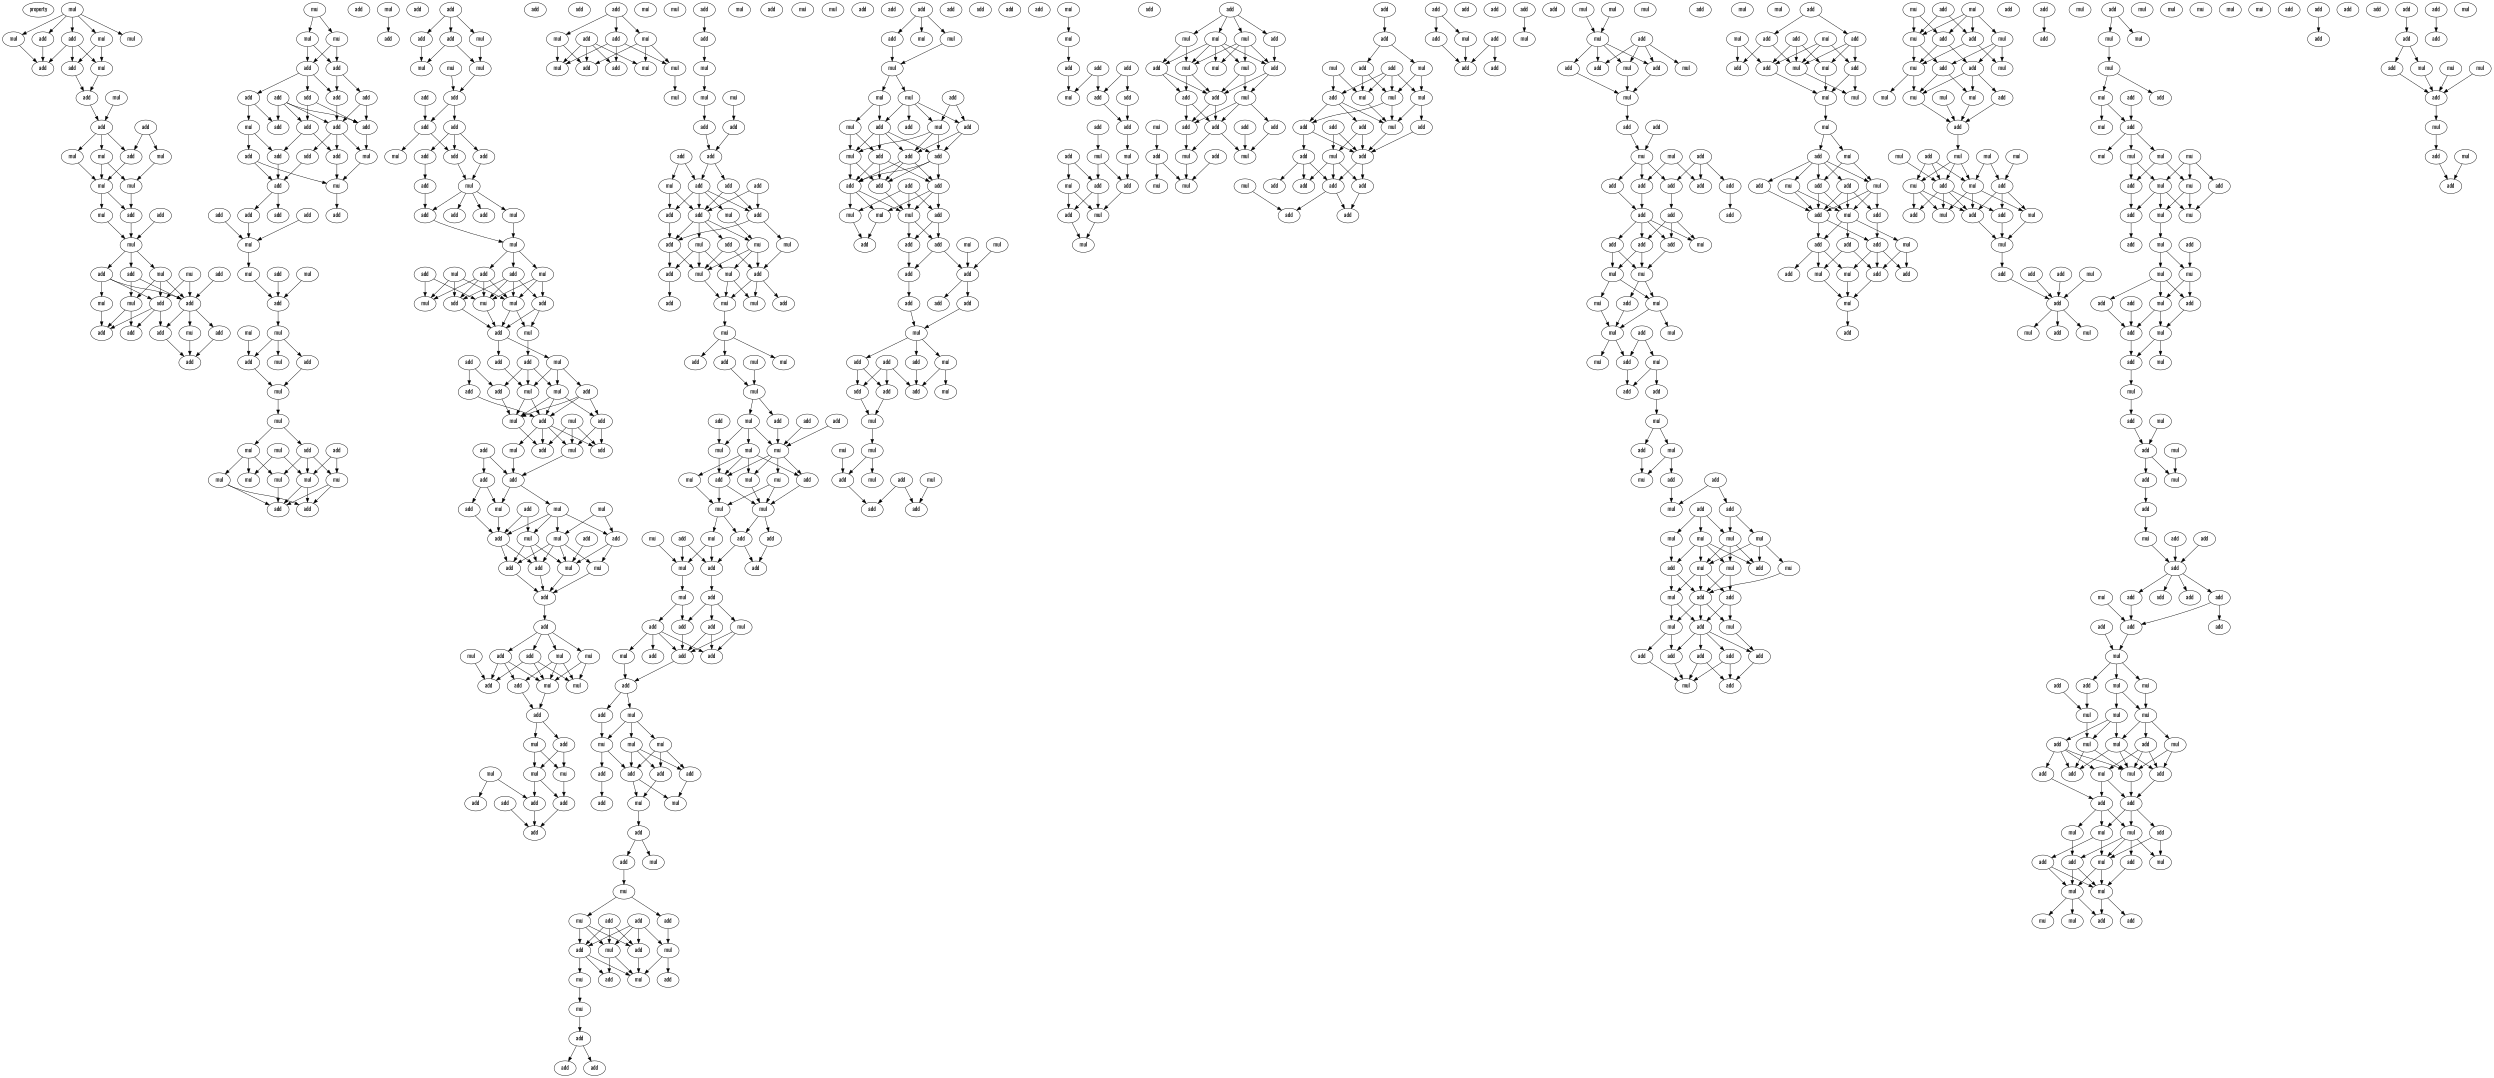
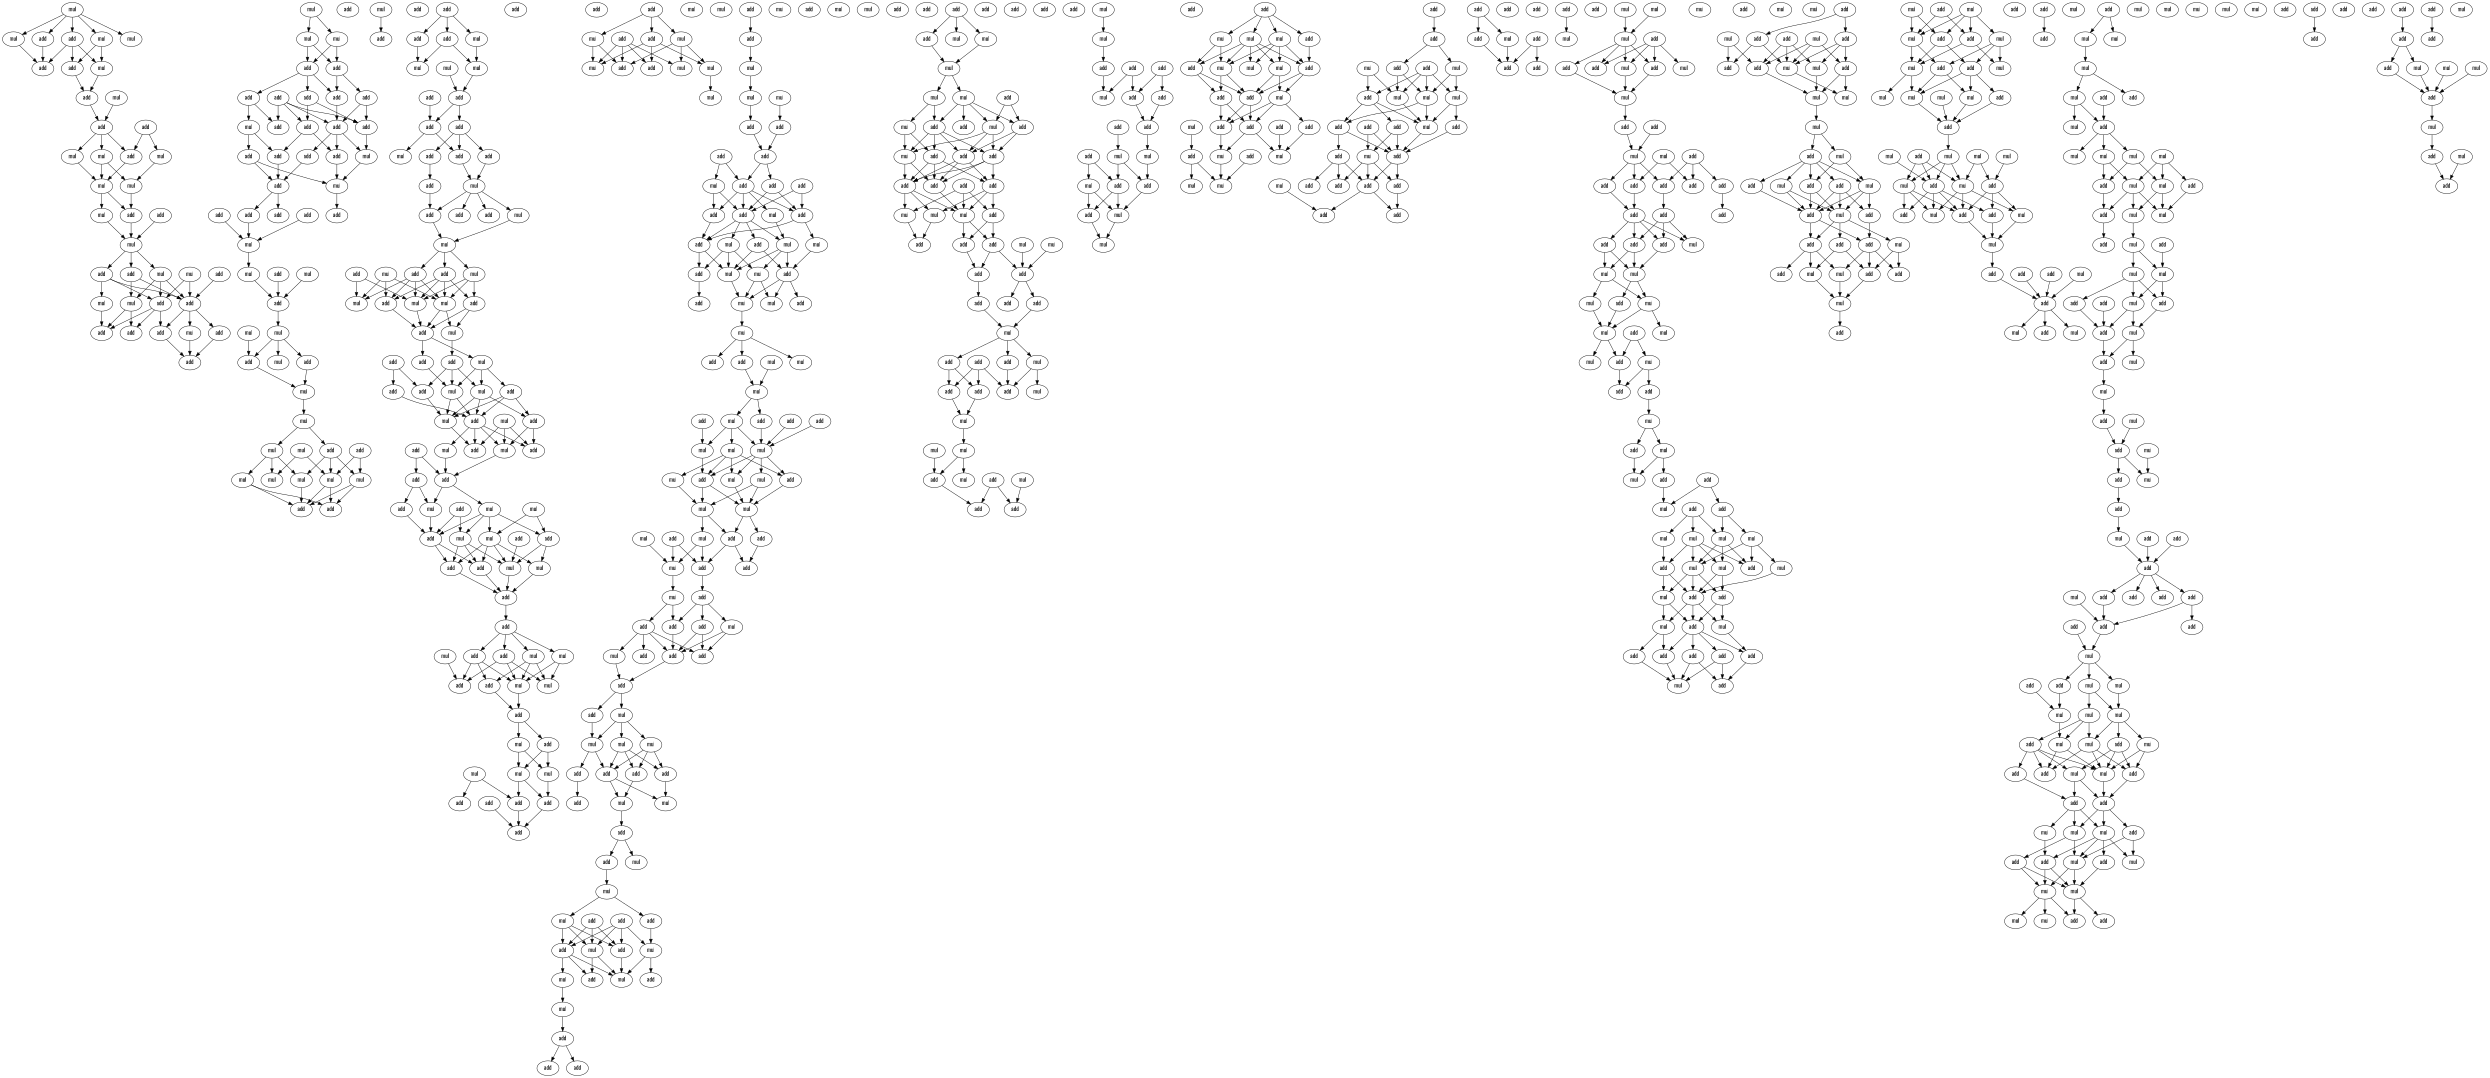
node "property": removed
